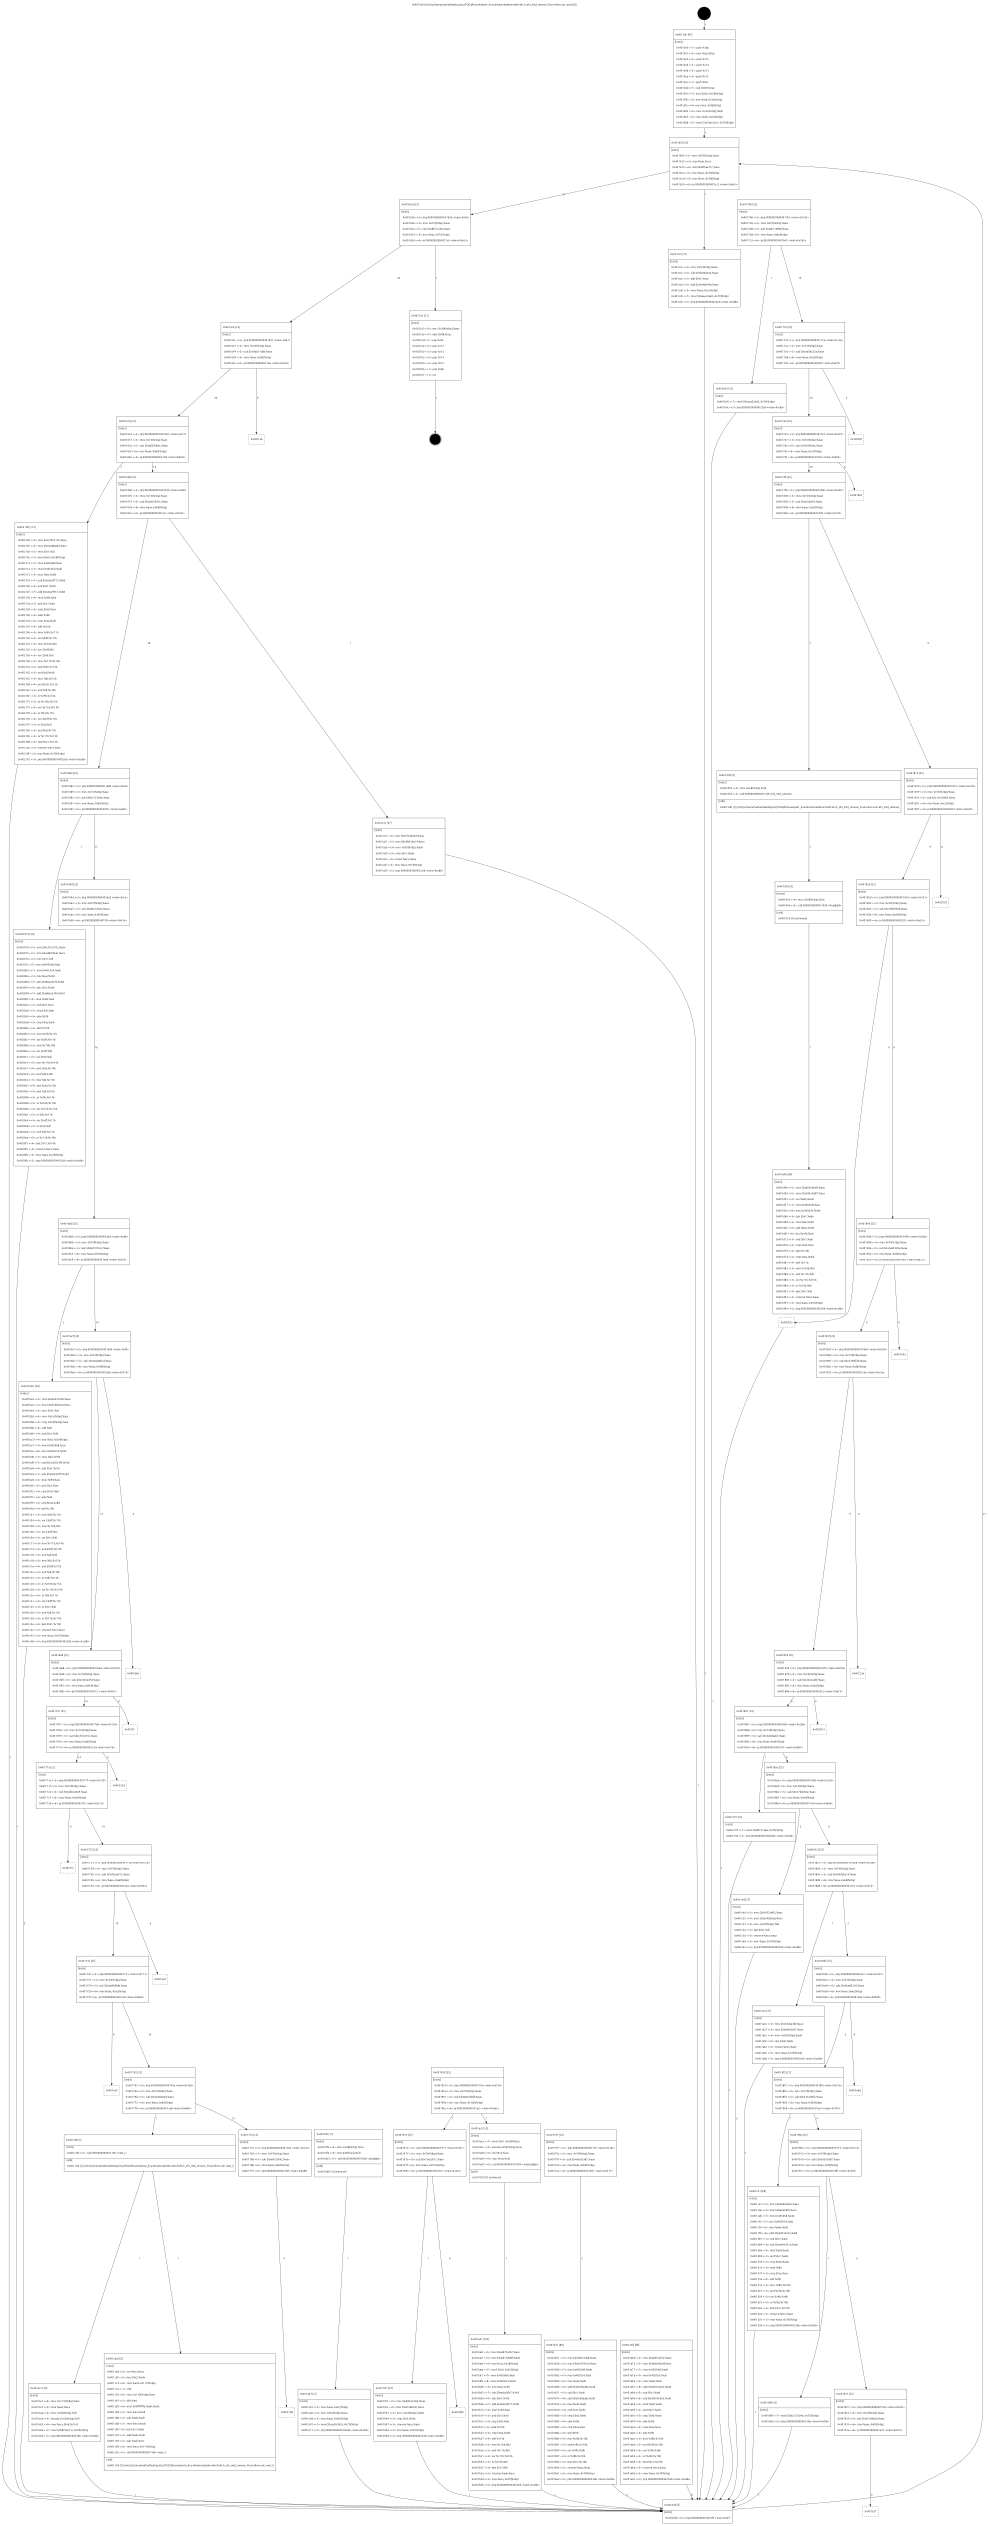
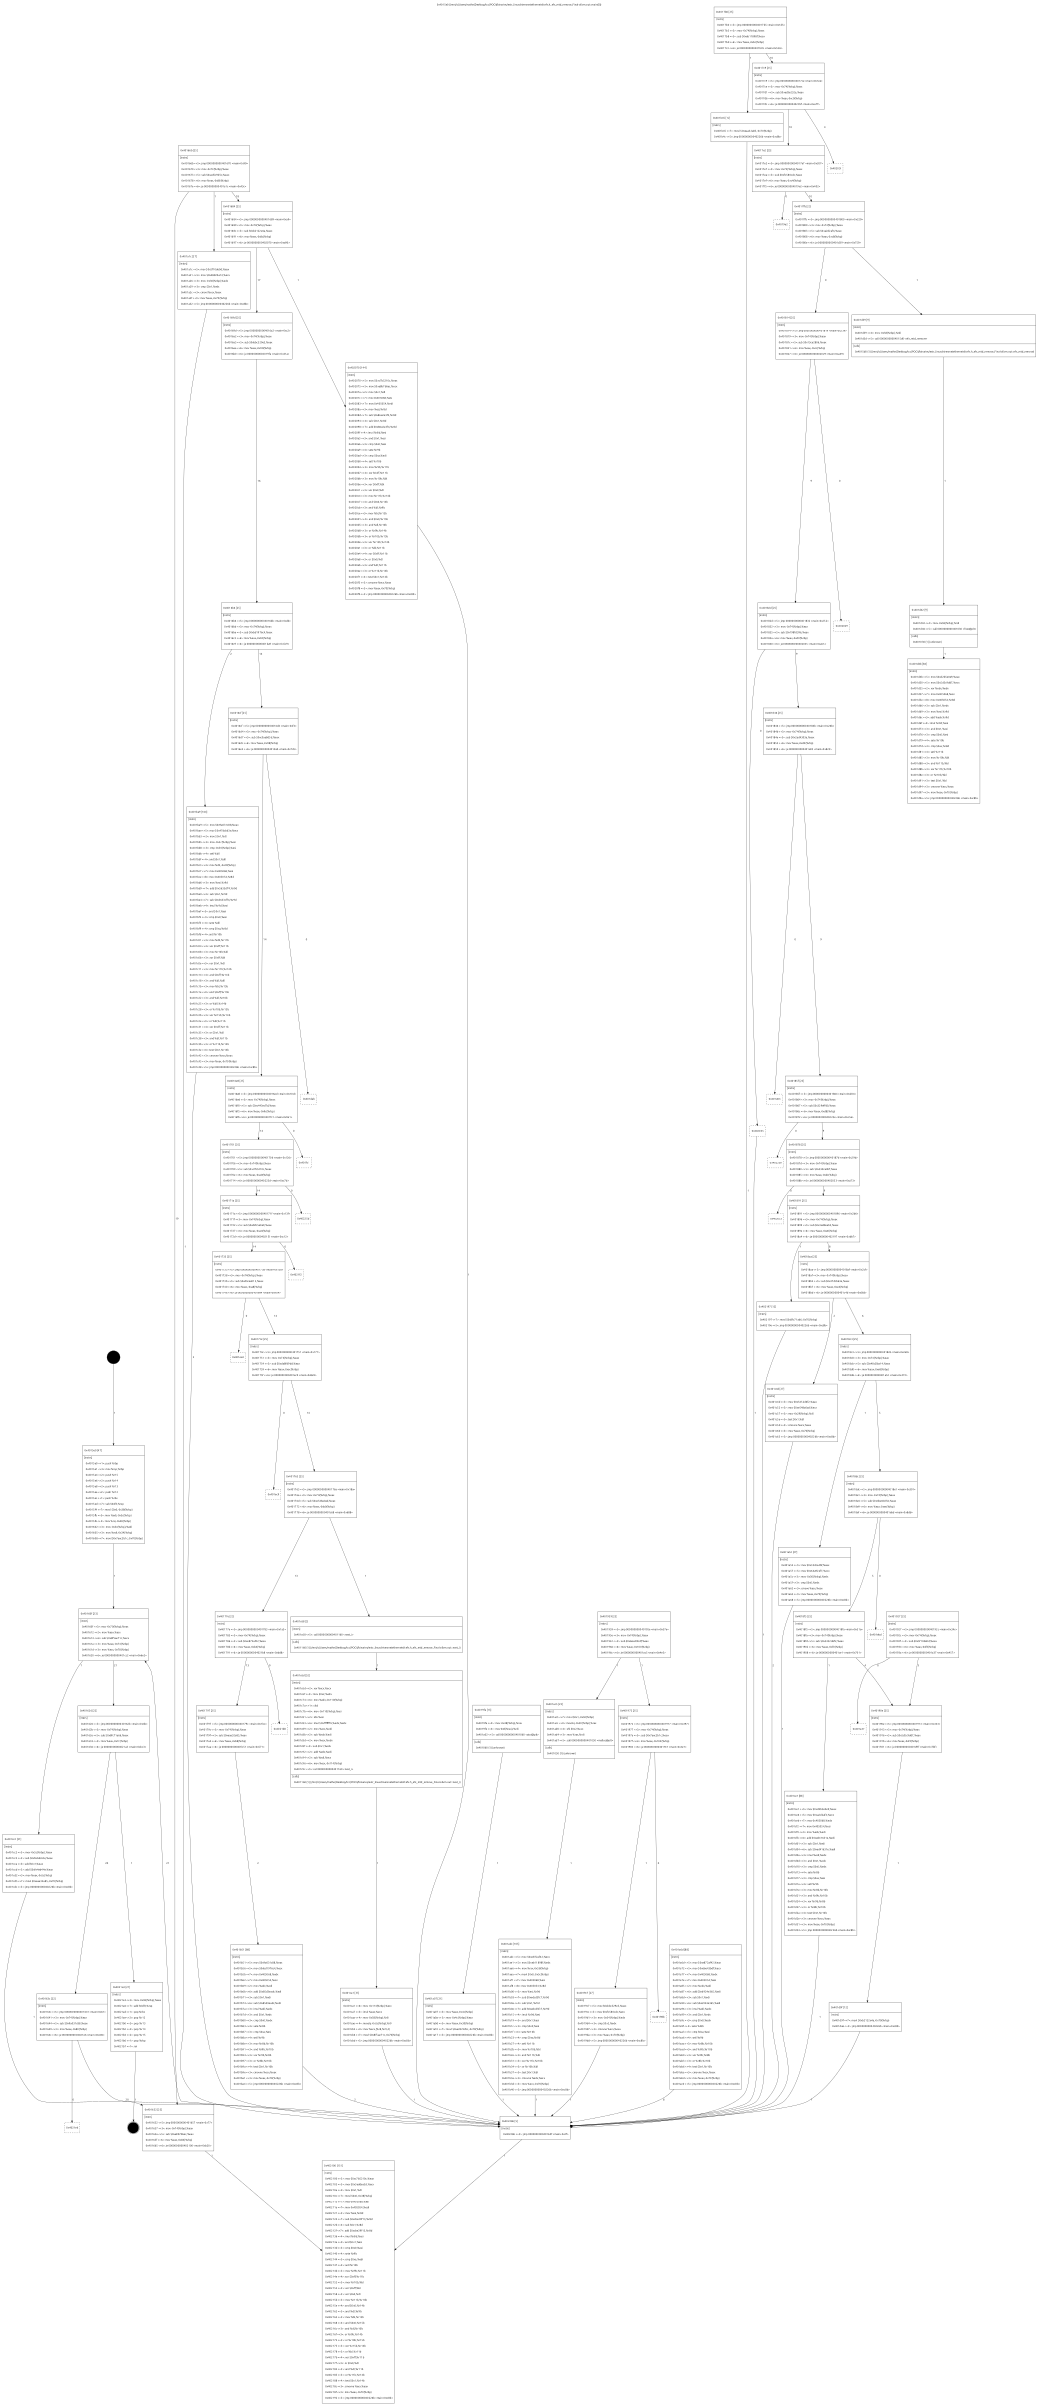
edge "0x401652 [25]" -> "0x40166b [25]": reversed
edge "0x40177e [25]" -> "0x401797 [25]": added, label "13"
edge "0x402100 [151]" -> "0x40226b [5]": reversed
edge "0x401c68 [5]" -> "0x401ca1 [33]": now "0x401c6d [52]" -> "0x401ca1 [33]"
edge "0x40190e [25]" -> "0x401927 [25]": reversed
